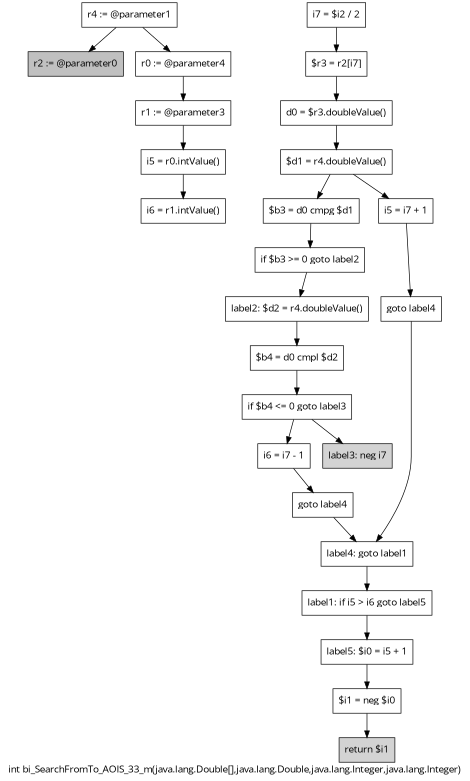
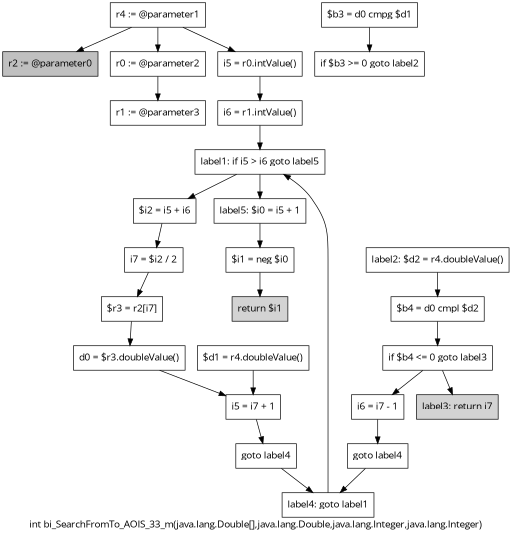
node "r0 := @parameter4": label "r0 := @parameter4" -> "r0 := @parameter2"
edge "r1 := @parameter3" -> "i5 = r0.intValue()": now "r4 := @parameter1" -> "i5 = r0.intValue()"
edge "i6 = r1.intValue()" -> "label1: if i5 > i6 goto label5": added
edge "d0 = $r3.doubleValue()" -> "$d1 = r4.doubleValue()": now "d0 = $r3.doubleValue()" -> "i5 = i7 + 1"
edge "$d1 = r4.doubleValue()" -> "$b3 = d0 cmpg $d1": removed
node "$i2 = i5 + i6": added
edge "if $b3 >= 0 goto label2" -> "label2: $d2 = r4.doubleValue()": removed
node "label3: neg i7": label "label3: neg i7" -> "label3: return i7"
